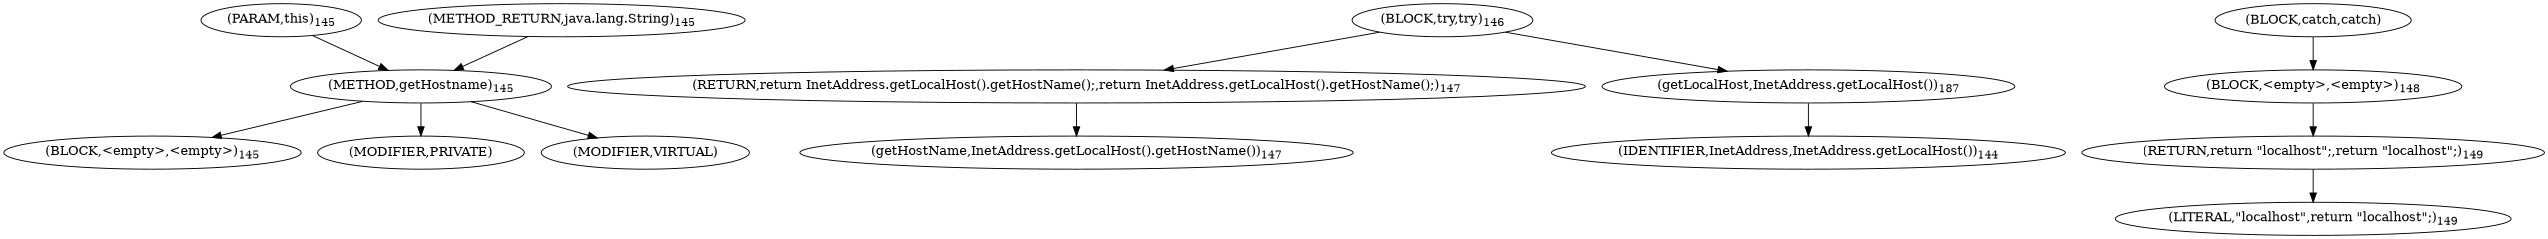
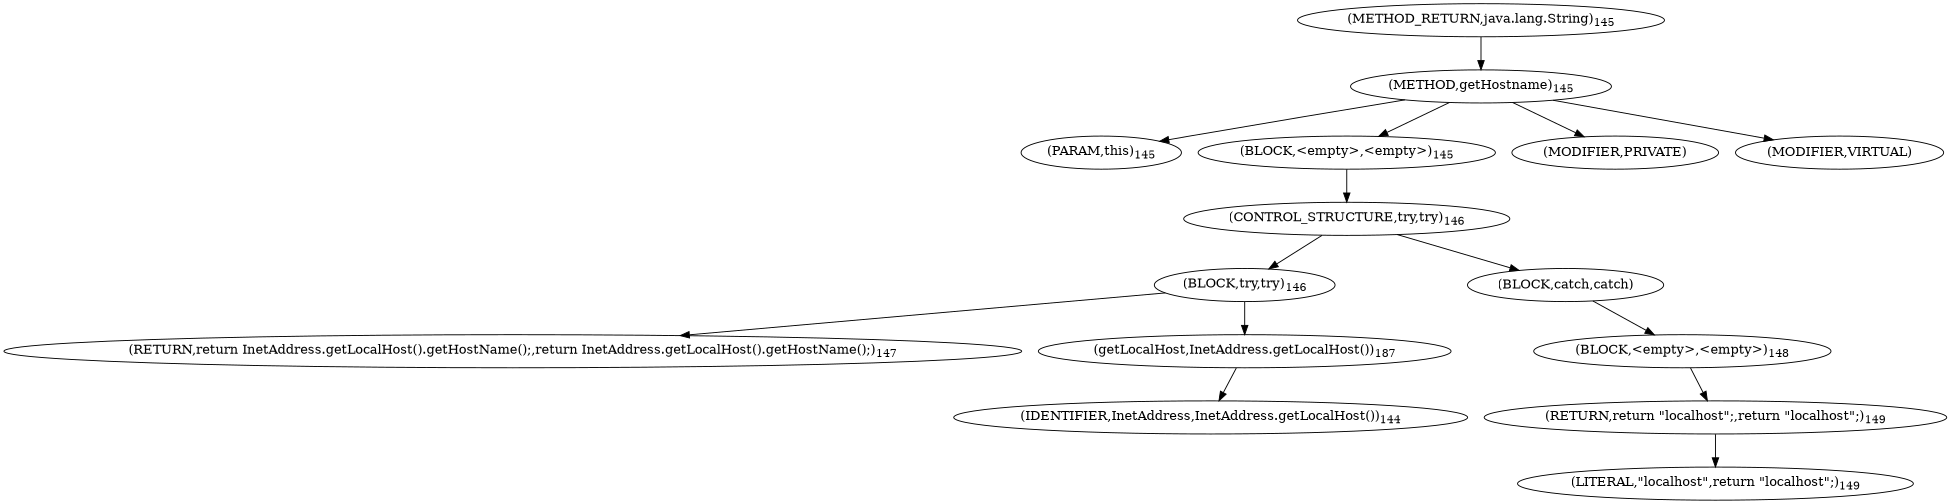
edge "(PARAM,this)" -> "(METHOD,getHostname)": reversed
node "(getHostName,InetAddress.getLocalHost().getHostName())": removed
node "(CONTROL_STRUCTURE,try,try)": added
